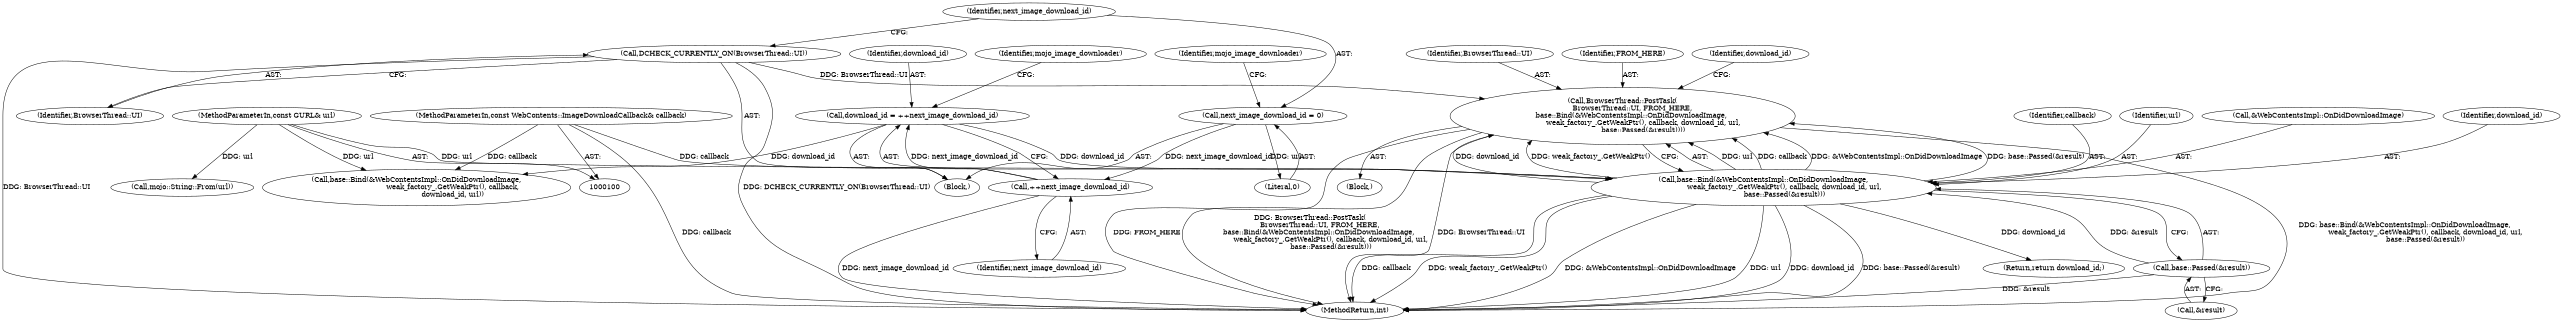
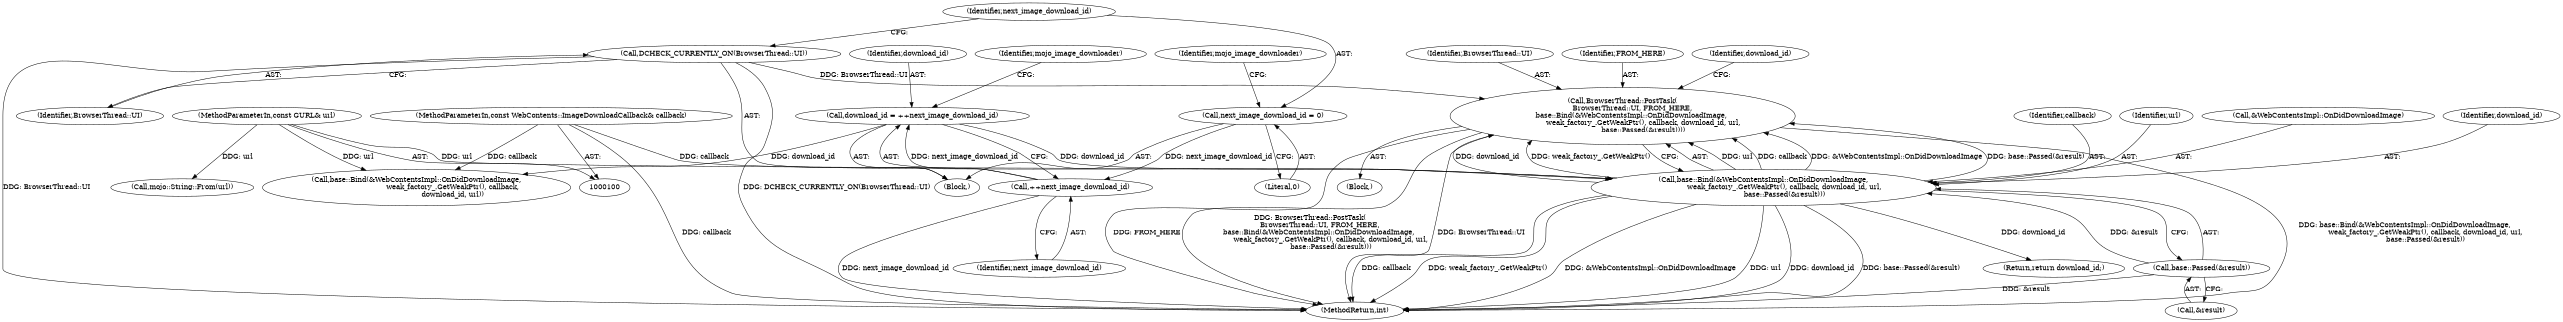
edge "(Call,next_image_download_id = 0)" -> "(Literal,0)": label "DDG: url" -> "CFG: "
